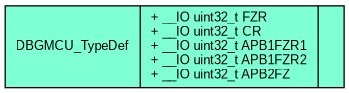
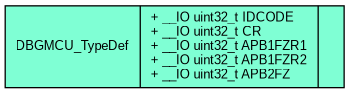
node "DBGMCU_TypeDef": text "+ __IO uint32_t FZR" -> "+ __IO uint32_t IDCODE"
